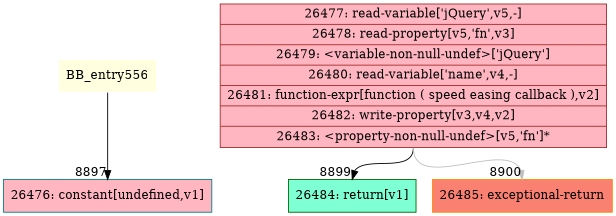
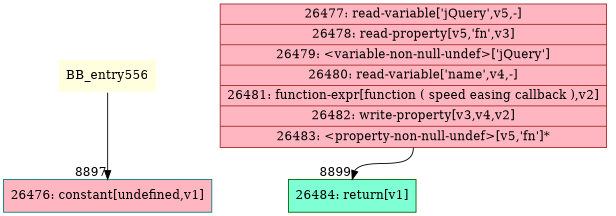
node "26485: exceptional-return": removed
